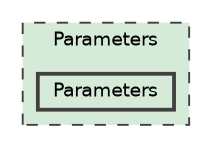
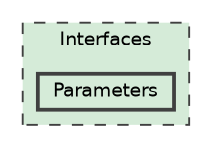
cluster "Parameters": label "Parameters" -> "Interfaces"
